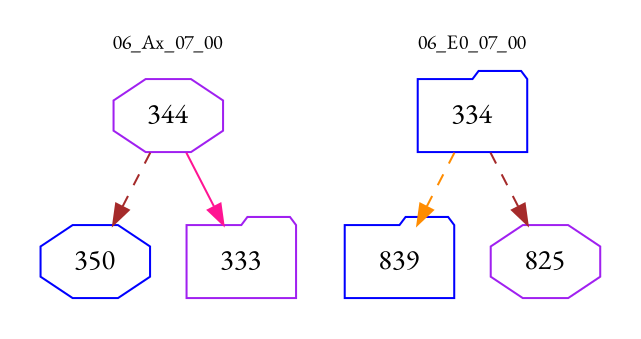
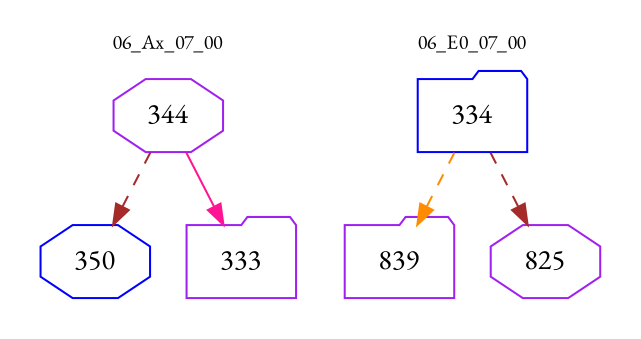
node "839": color blue -> purple
